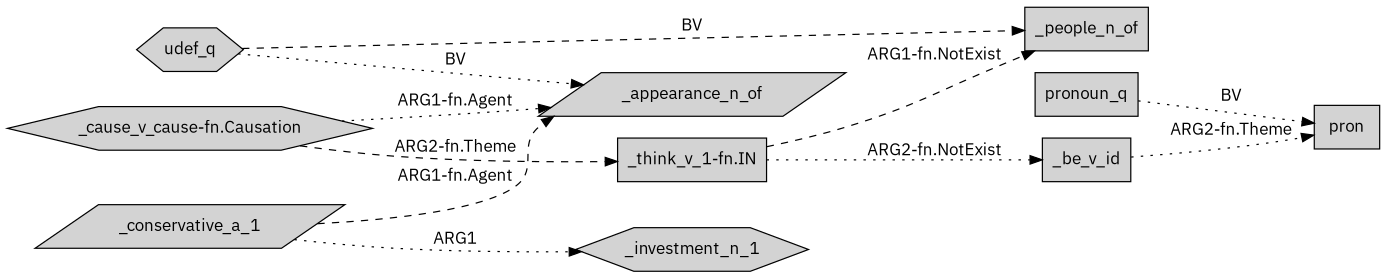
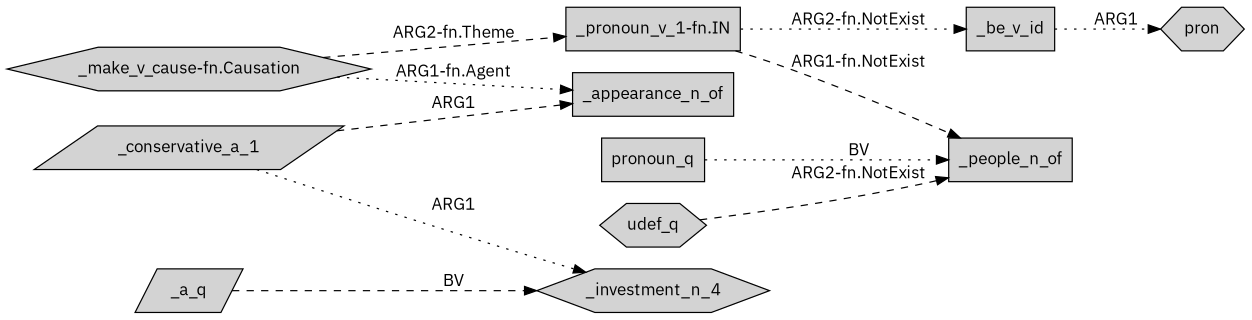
edge "udef_q" -> "_people_n_of": label "BV" -> "ARG2-fn.NotExist"
edge "udef_q" -> "_appearance_n_of": removed, label "BV"
node "_appearance_n_of": shape parallelogram -> box
edge "pronoun_q" -> "pron": now "pronoun_q" -> "_people_n_of"
node "pron": shape box -> hexagon
node "_cause_v_cause-fn.Causation": label "_cause_v_cause-fn.Causation" -> "_make_v_cause-fn.Causation"
edge "_be_v_id" -> "pron": label "ARG2-fn.Theme" -> "ARG1"
node "_think_v_1-fn.IN": label "_think_v_1-fn.IN" -> "_pronoun_v_1-fn.IN"
edge "_conservative_a_1" -> "_appearance_n_of": label "ARG1-fn.Agent" -> "ARG1"
node "_investment_n_1": label "_investment_n_1" -> "_investment_n_4"
node "_a_q": added
